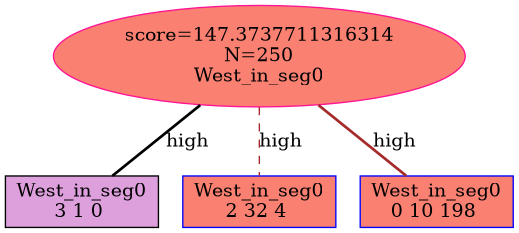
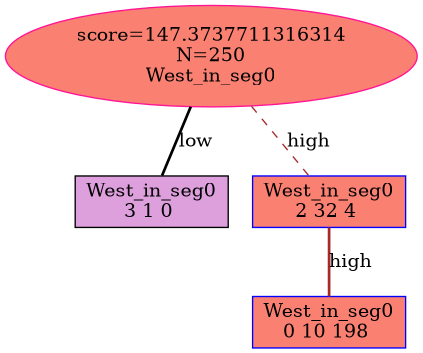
edge "score=147.3737711316314 N=250 West_in_seg0" -- "West_in_seg0 0 10 198": now "West_in_seg0 2 32 4" -- "West_in_seg0 0 10 198"
edge "score=147.3737711316314 N=250 West_in_seg0" -- "West_in_seg0 3 1 0": label "high" -> "low"
